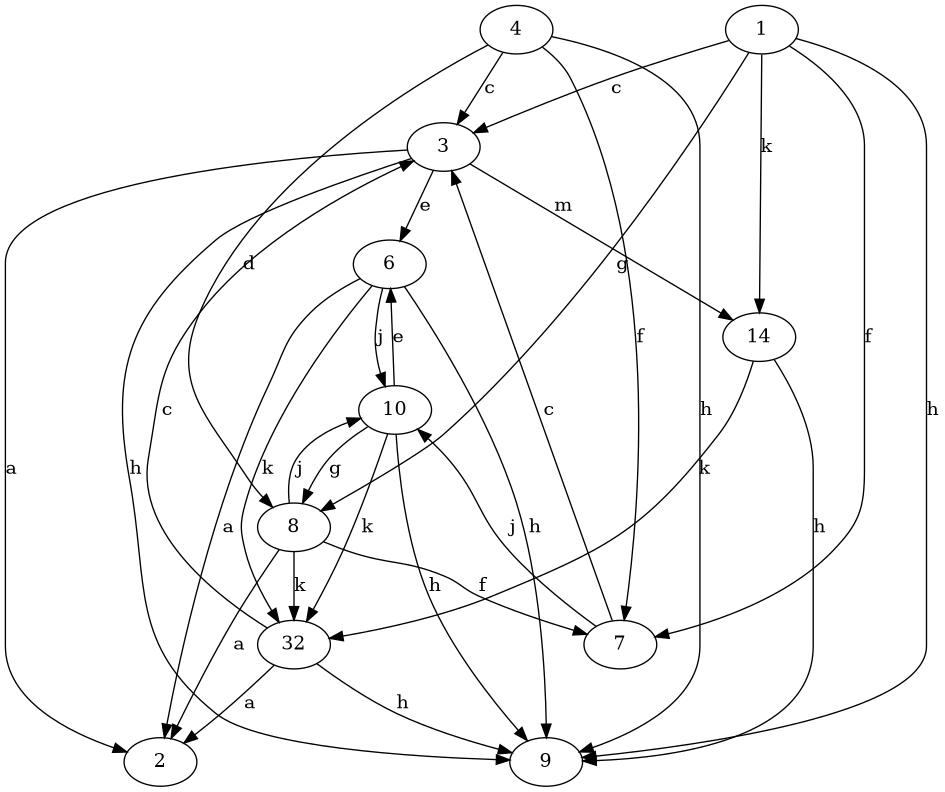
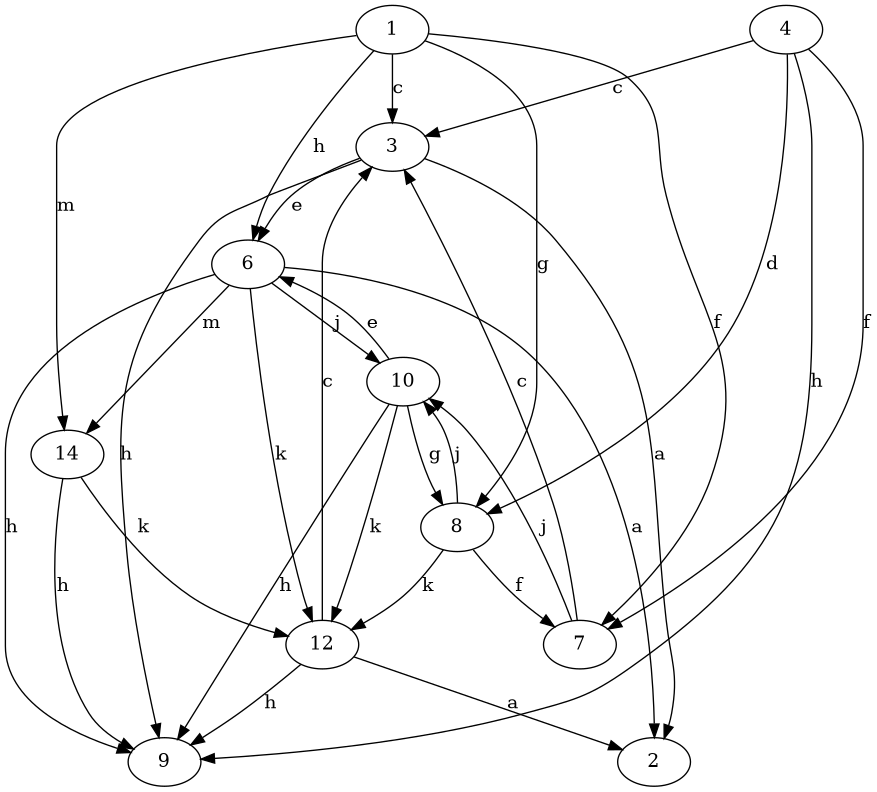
edge "1" -> "14": label "k" -> "m"
edge "3" -> "14": now "6" -> "14"
edge "1" -> "9": now "1" -> "6"
edge "8" -> "2": removed, label "a"
node "32": label "32" -> "12"
